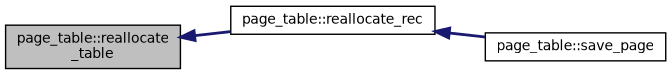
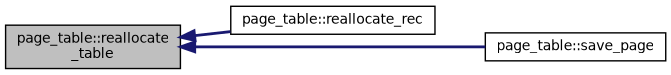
edge "page_table::save_page" -> "page_table::reallocate_rec": now "page_table::save_page" -> "page_table::reallocate _table"
